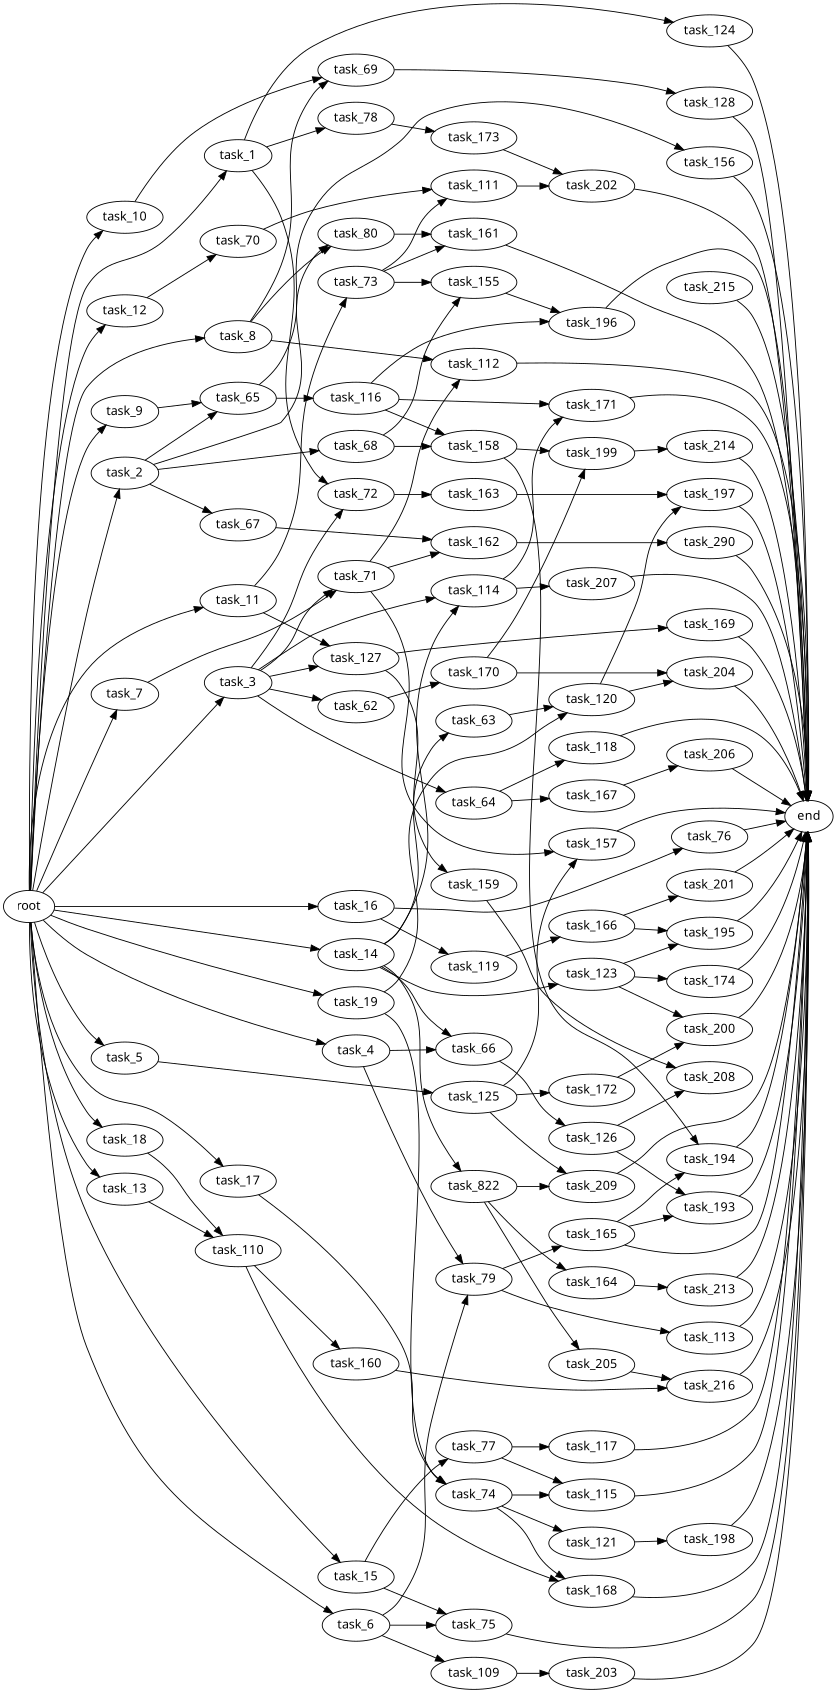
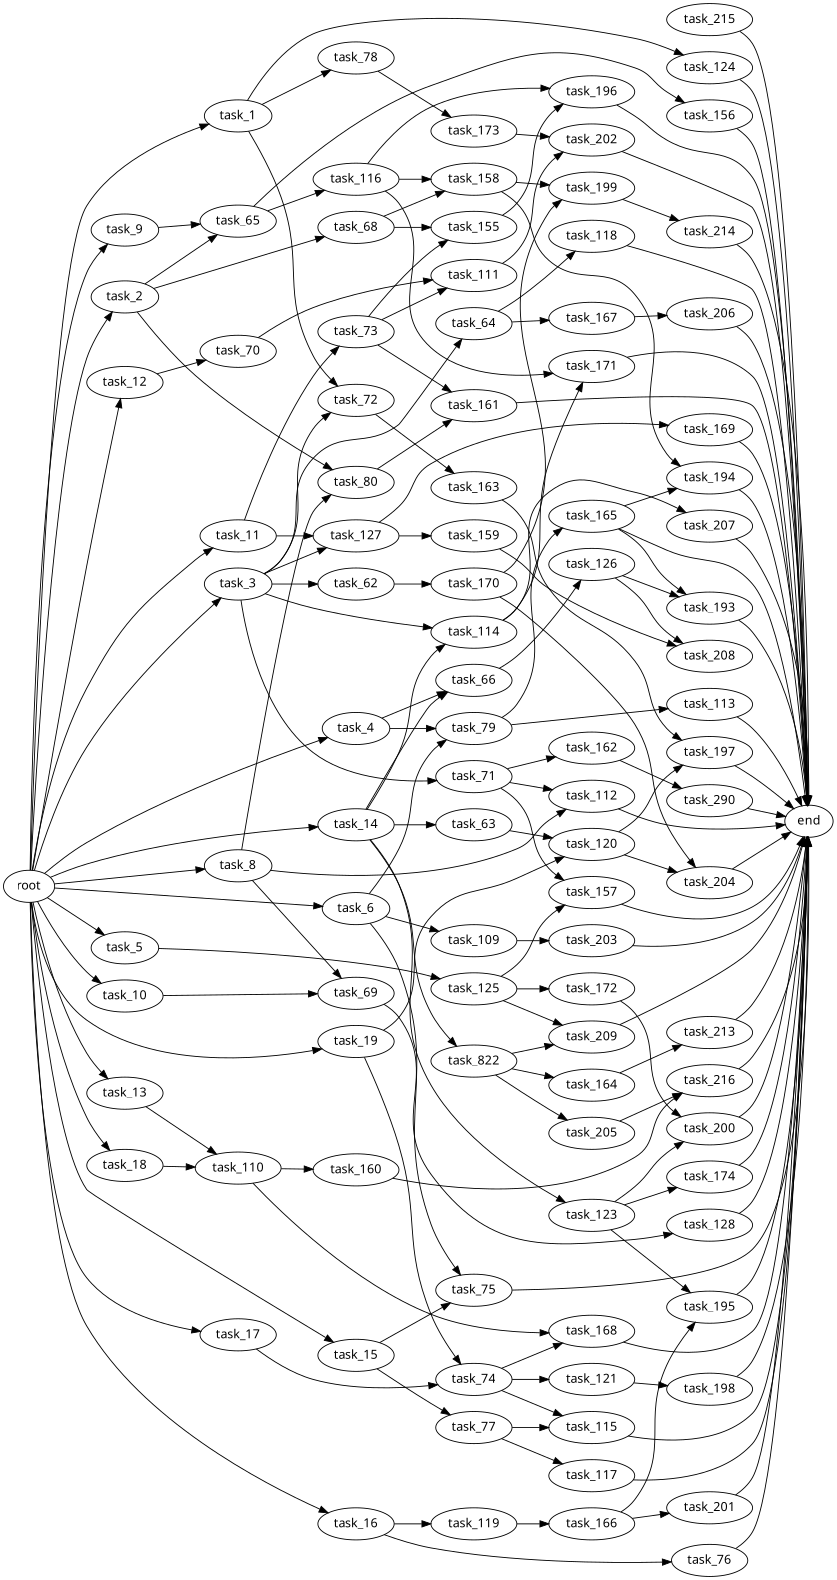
node "task_67": removed
node "task_7": removed
